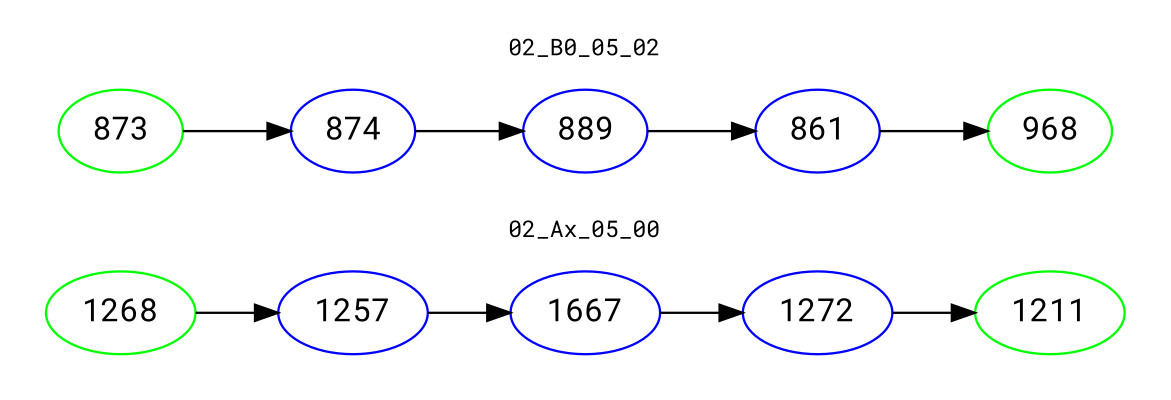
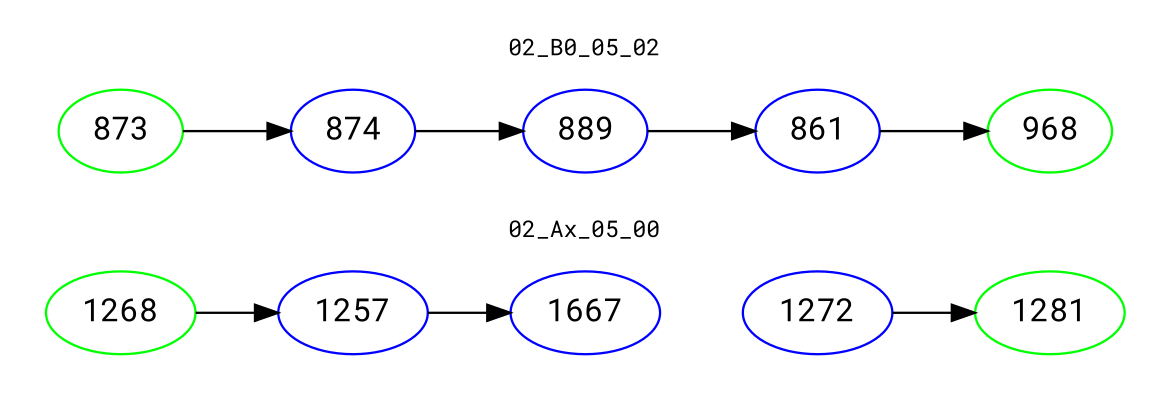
edge "1667" -> "1272": removed
node "1211": label "1211" -> "1281"
